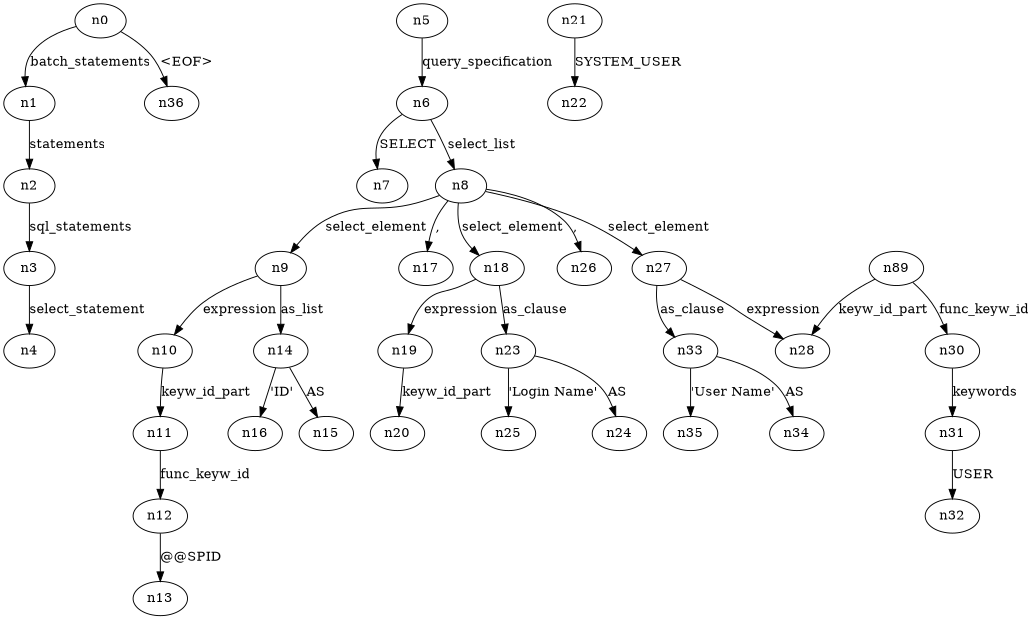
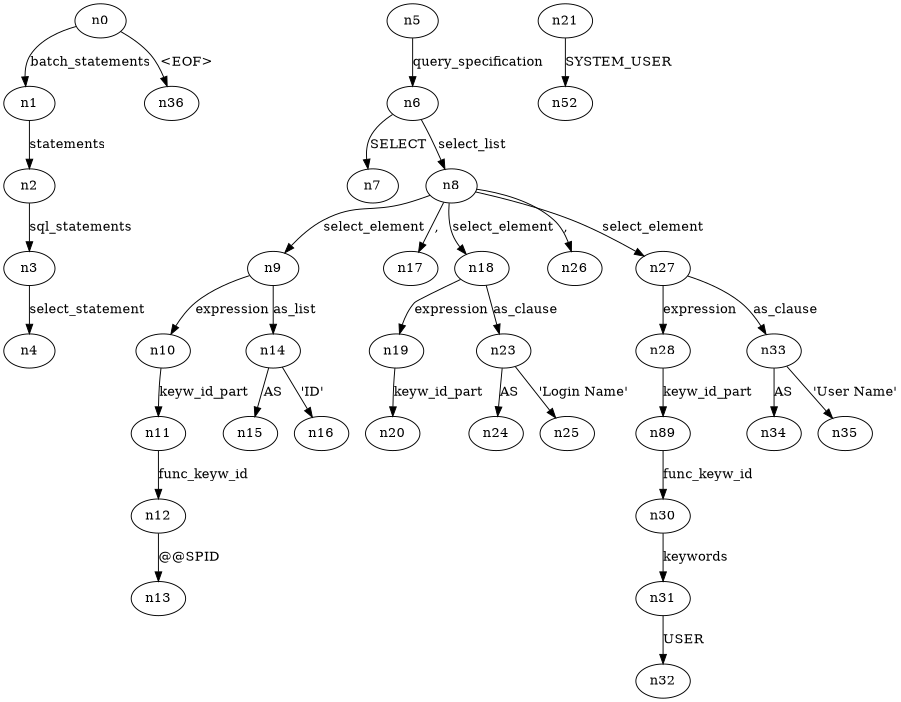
node "n22": label "n22" -> "n52"
edge "n89" -> "n28": reversed
